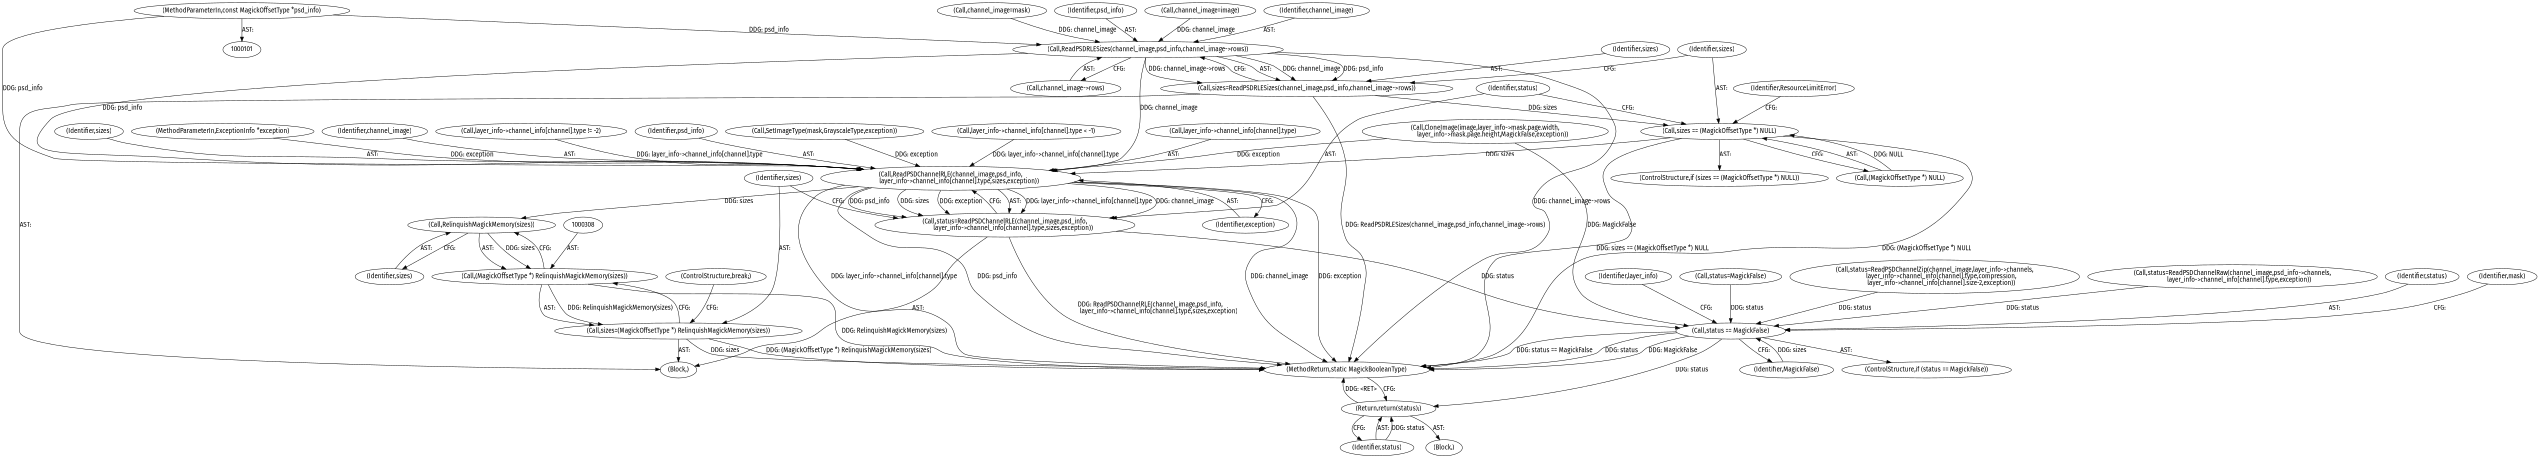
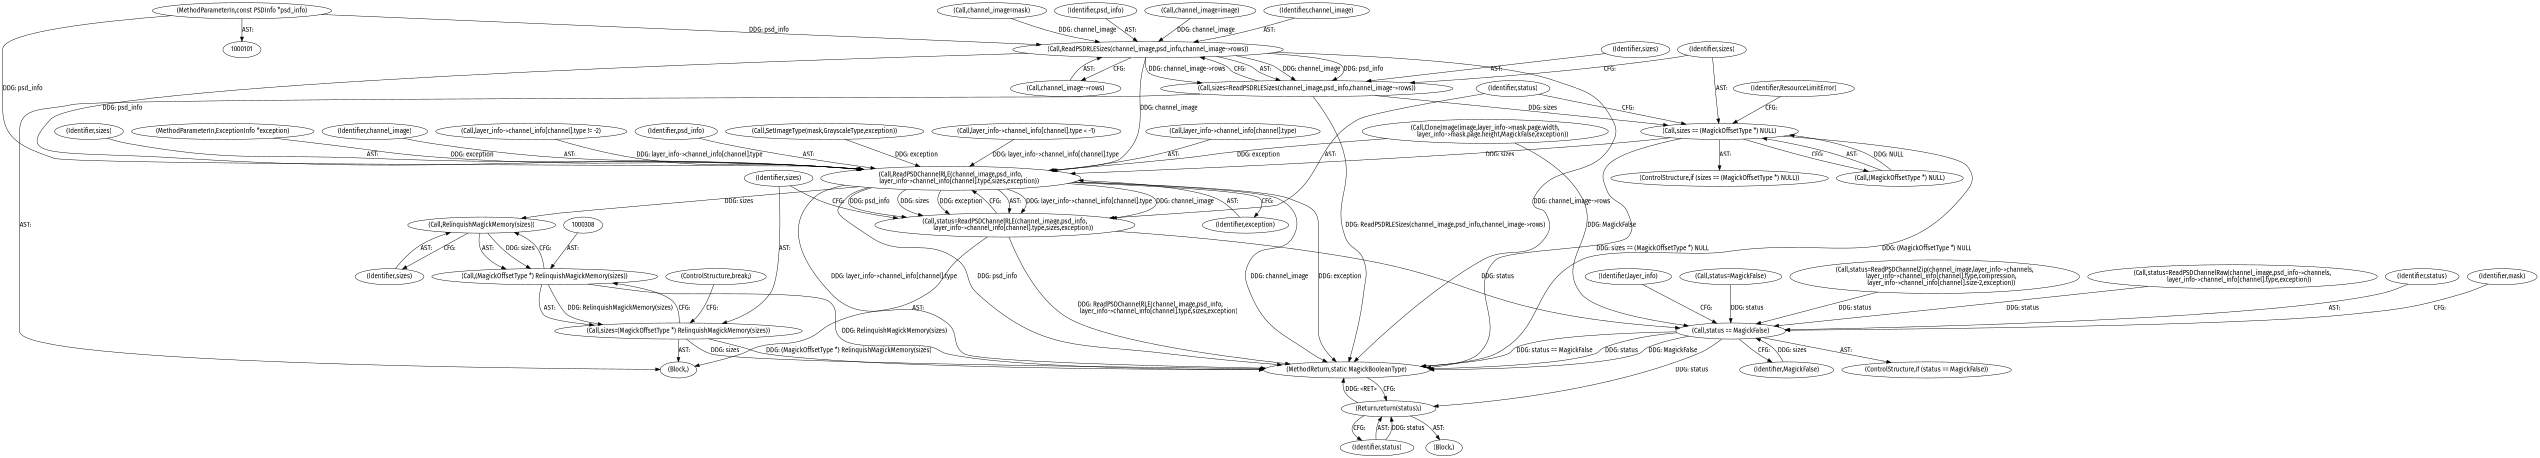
node "(MethodParameterIn,const MagickOffsetType *psd_info)": label "(MethodParameterIn,const MagickOffsetType *psd_info)" -> "(MethodParameterIn,const PSDInfo *psd_info)"
